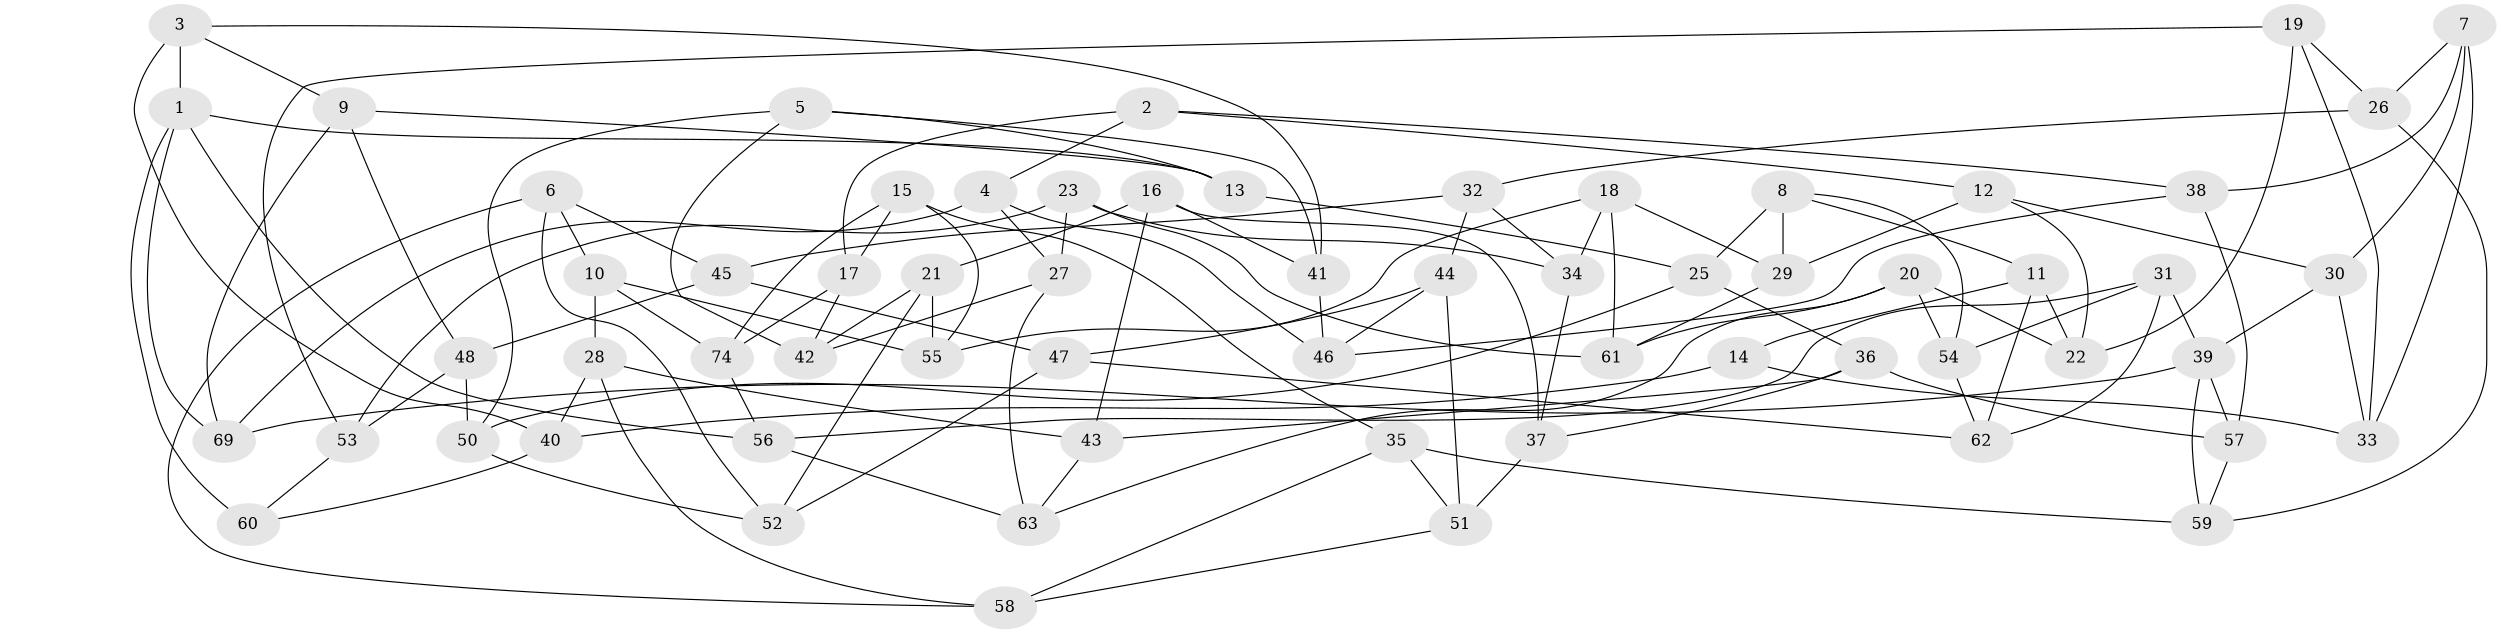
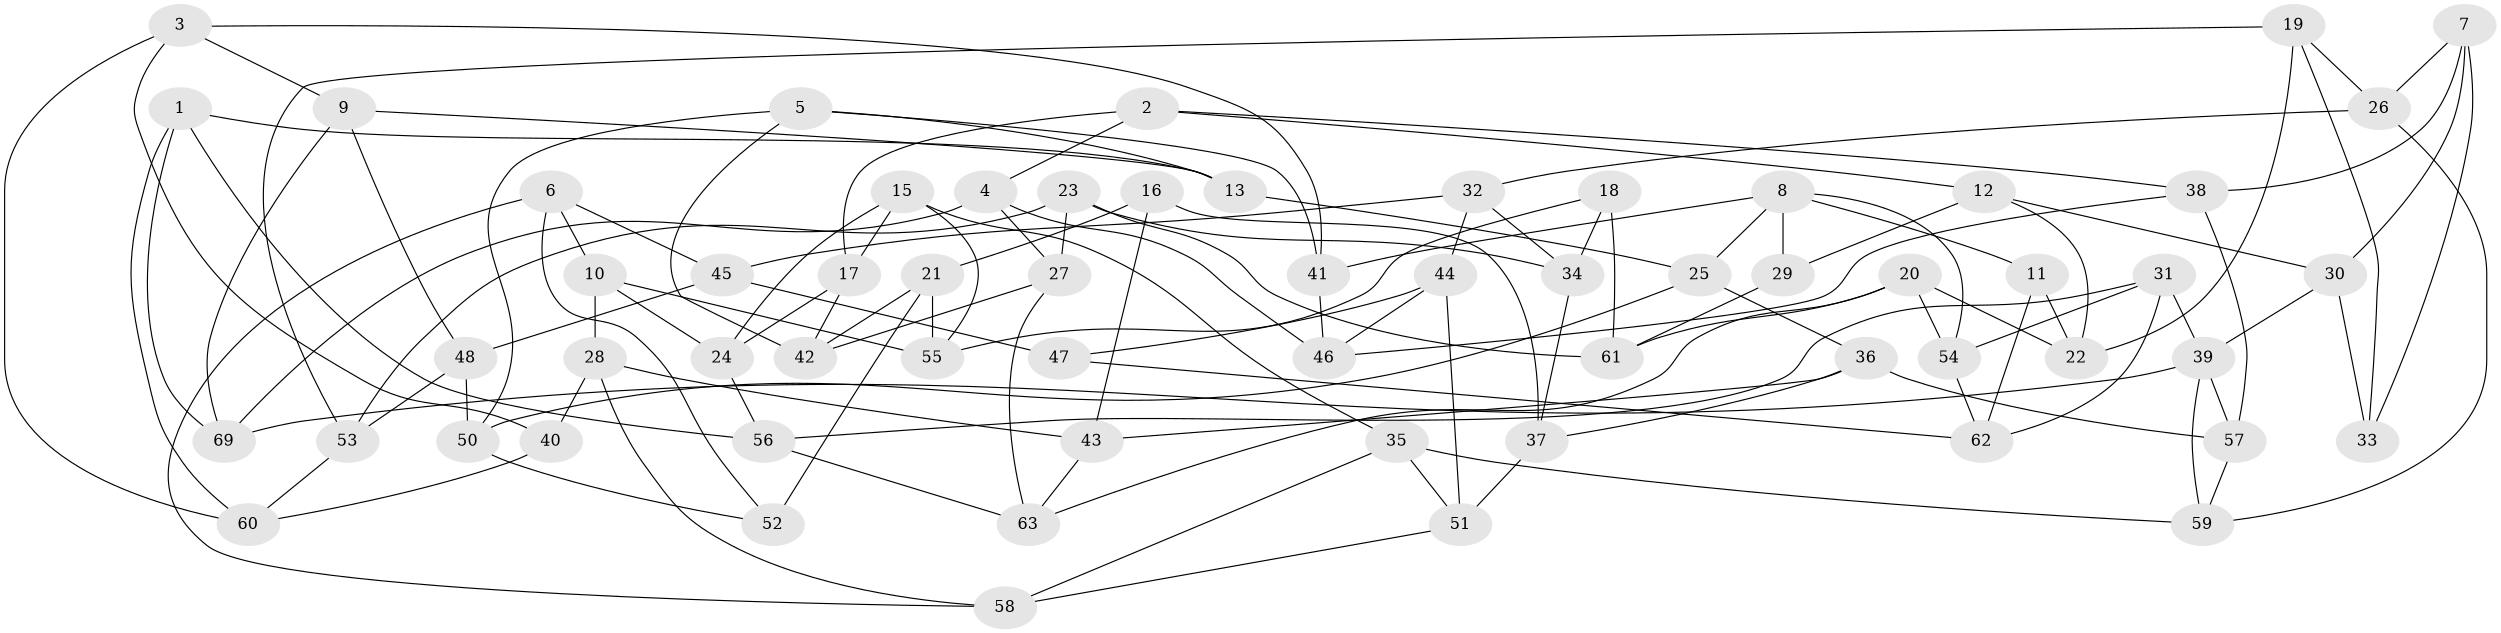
edge "3" -- "1": now "3" -- "60"
edge "16" -- "41": now "8" -- "41"
edge "18" -- "29": removed
node "74": label "74" -> "24"
node "14": removed
edge "47" -- "52": removed
